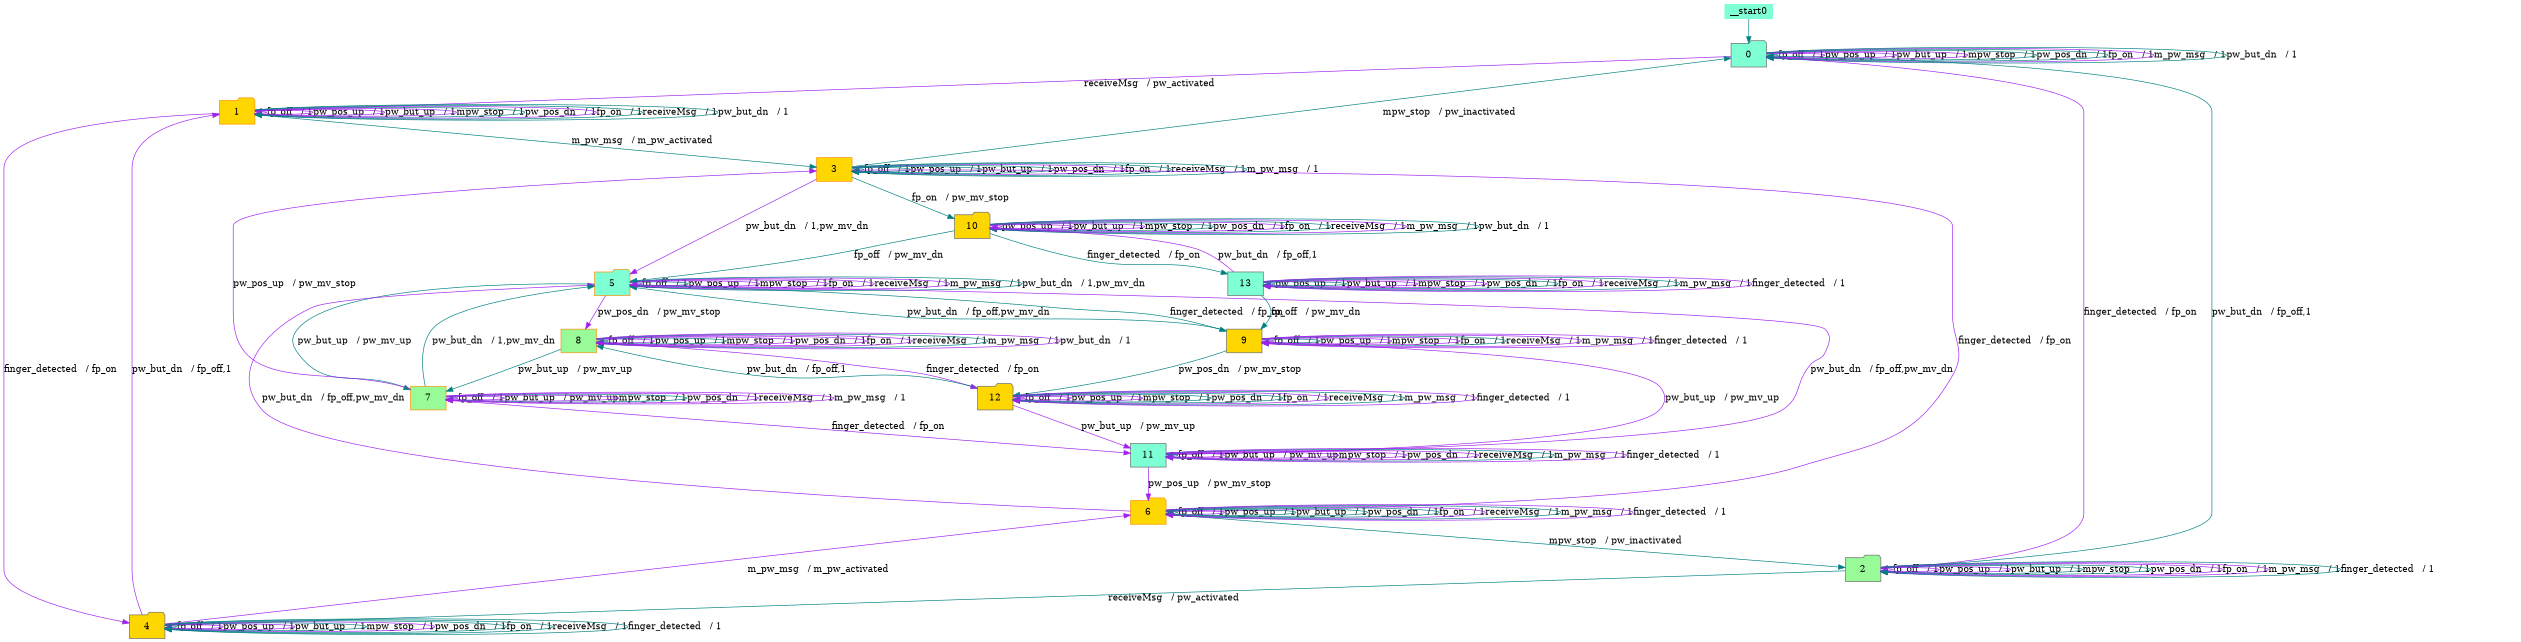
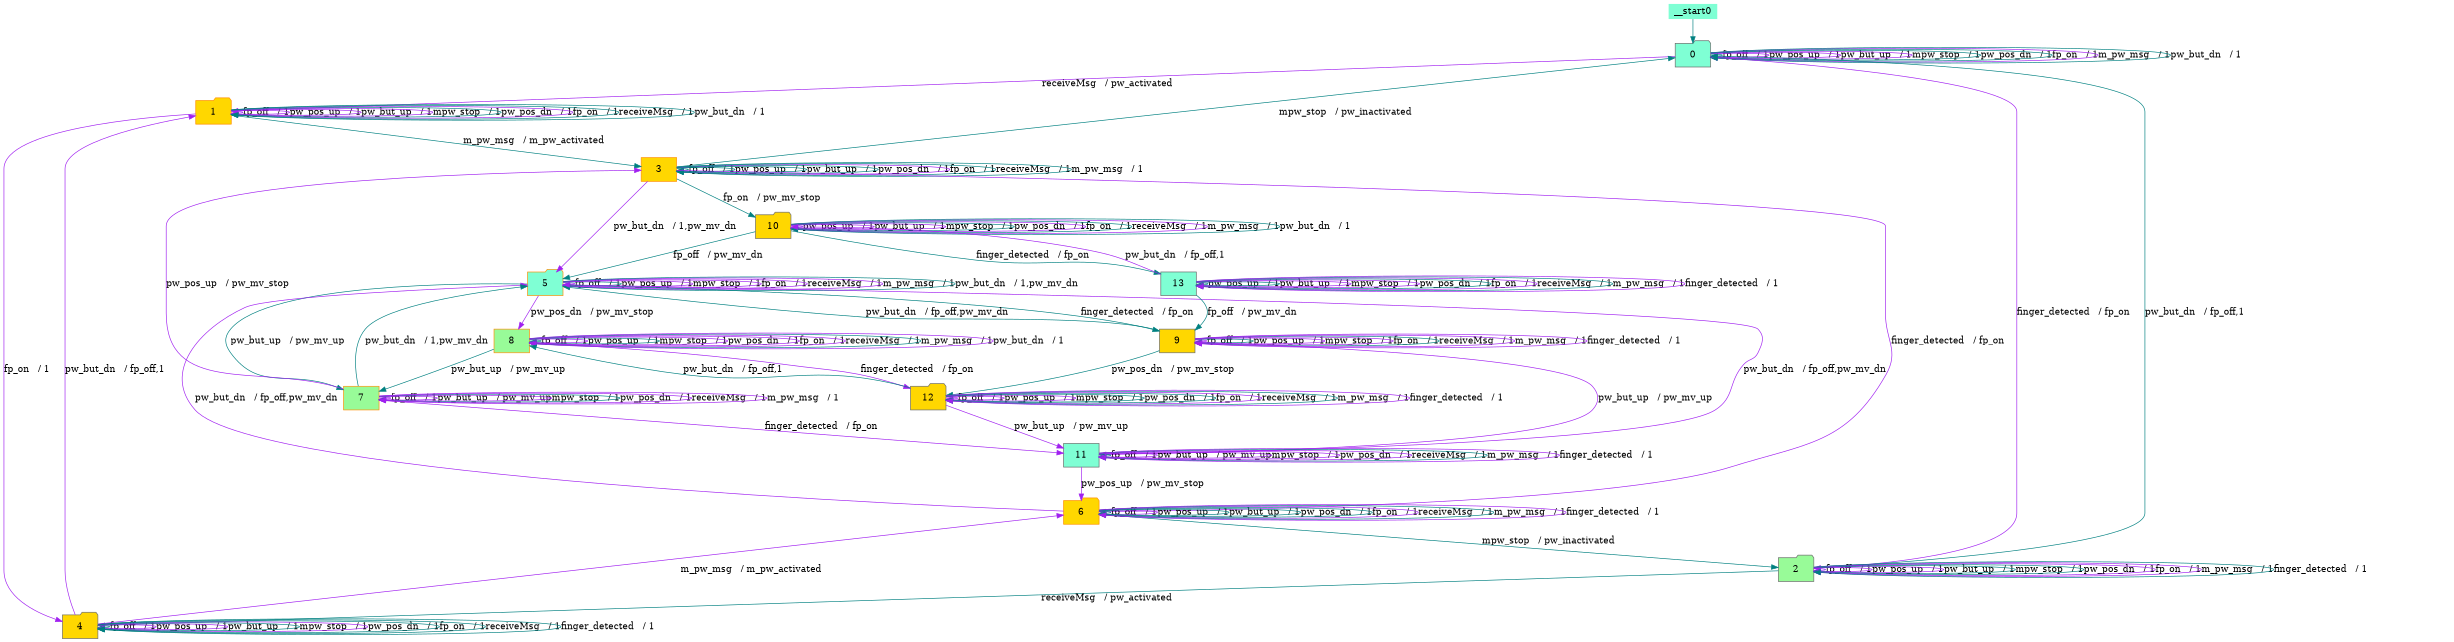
edge "1" -> "4": label "finger_detected   / fp_on" -> "fp_on   / 1"
